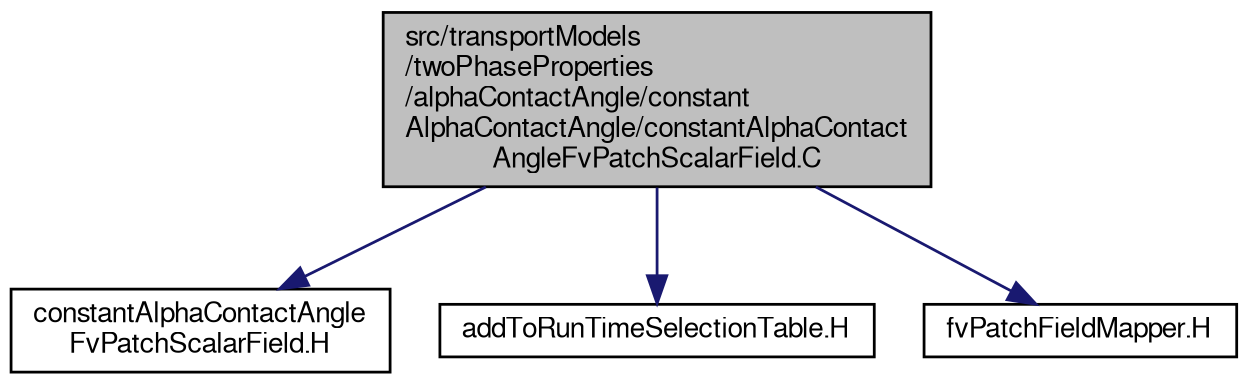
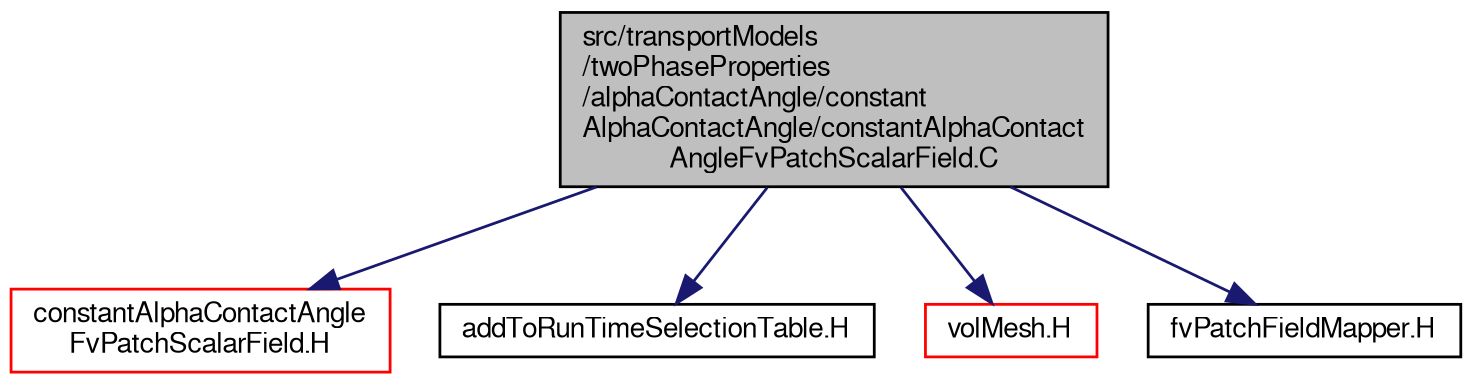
node "constantAlphaContactAngle FvPatchScalarField.H": color black -> red
node "volMesh.H": added
